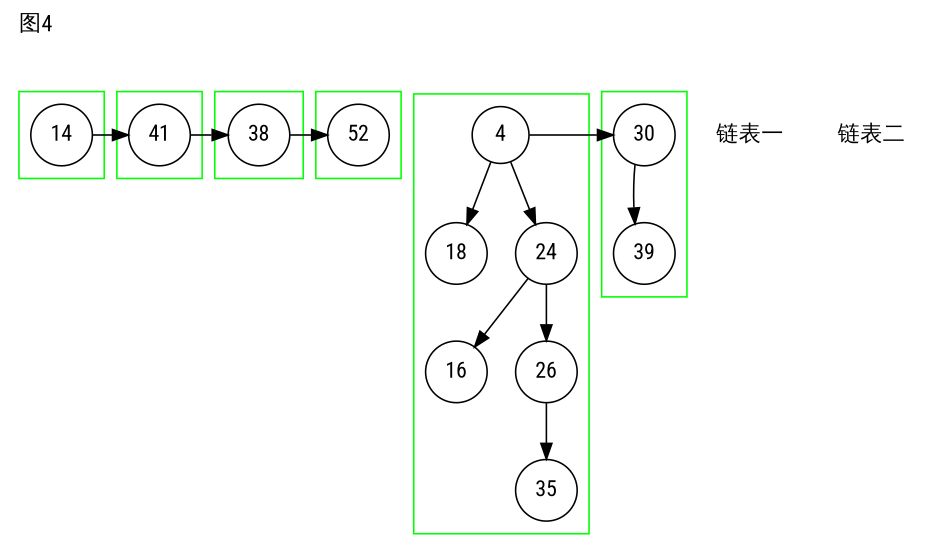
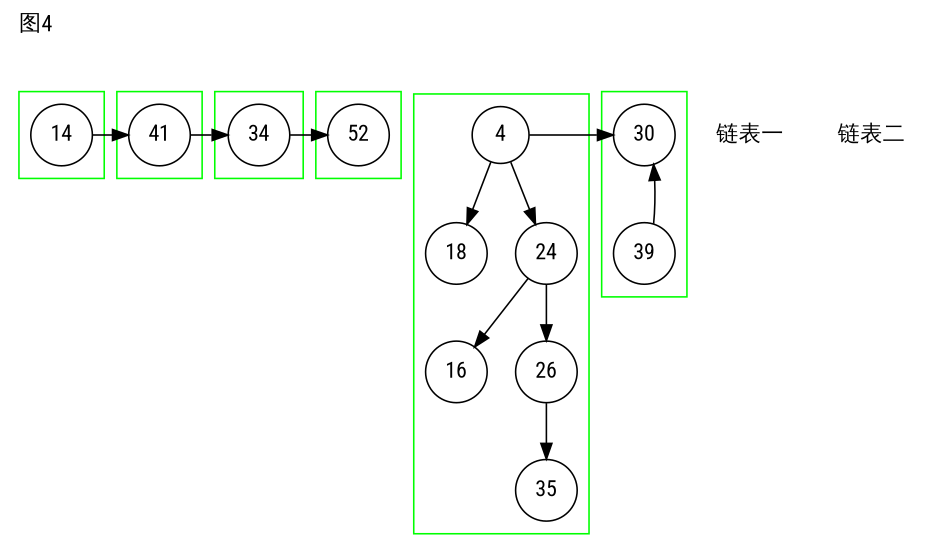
node "38": label "38" -> "34"
edge "30" -> "39": reversed
